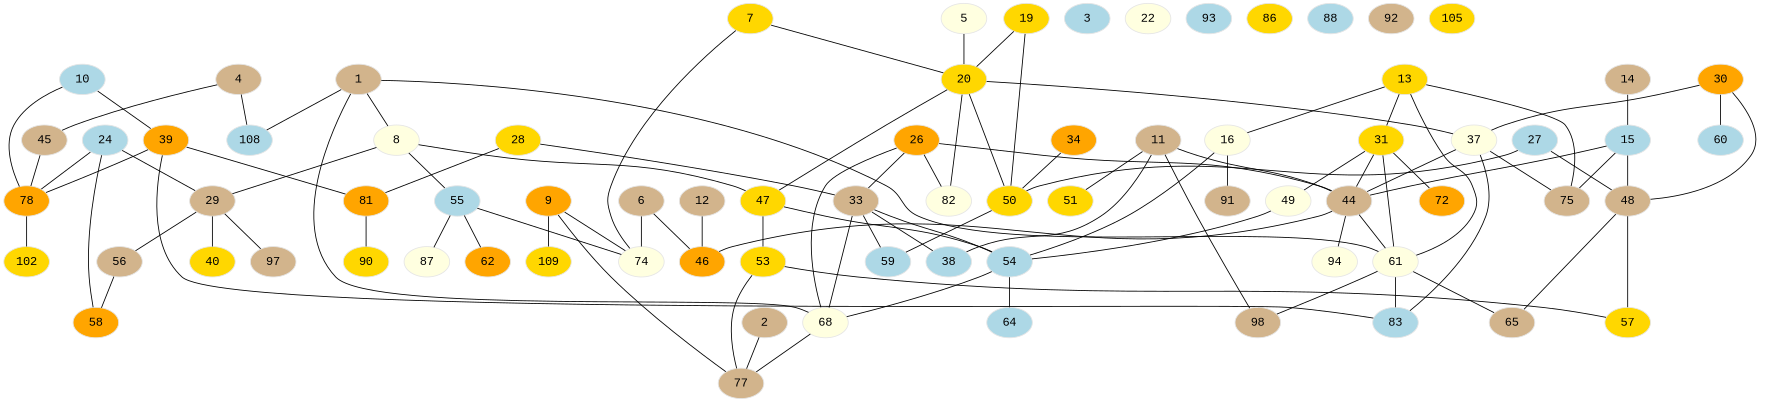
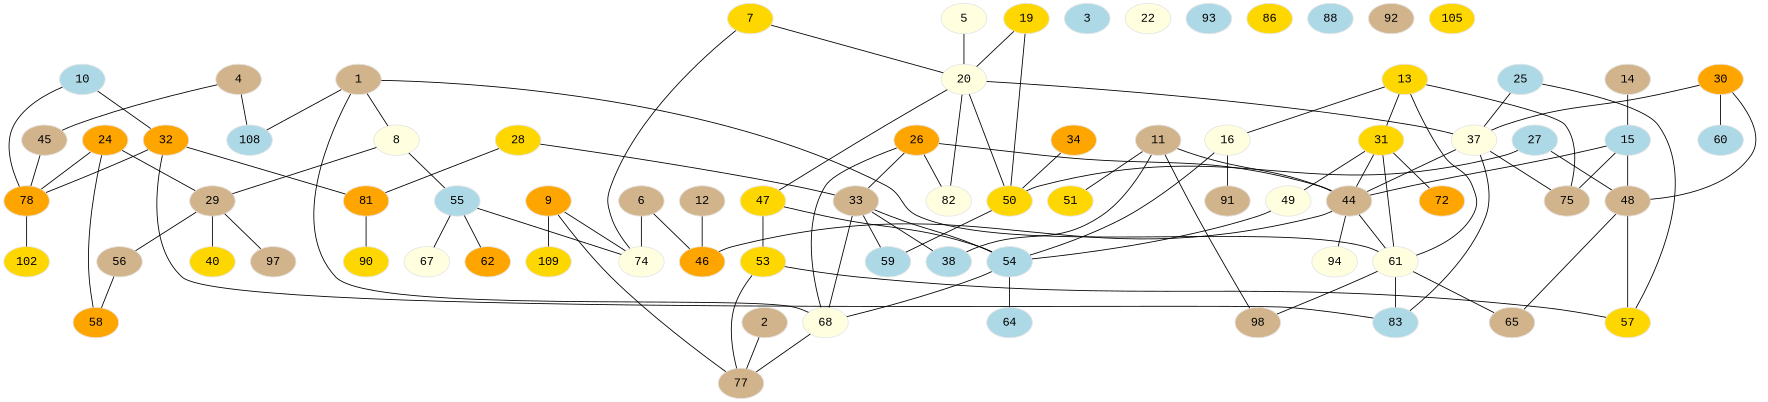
node "20": fillcolor gold -> lightyellow
node "25": added
node "24": fillcolor lightblue -> orange
node "39": label "39" -> "32"
edge "8" -- "47": removed
node "87": label "87" -> "67"
